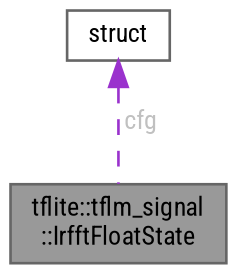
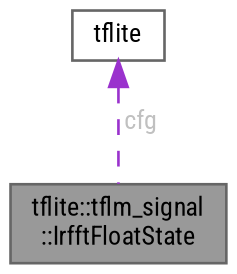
node "struct": label "struct" -> "tflite"
